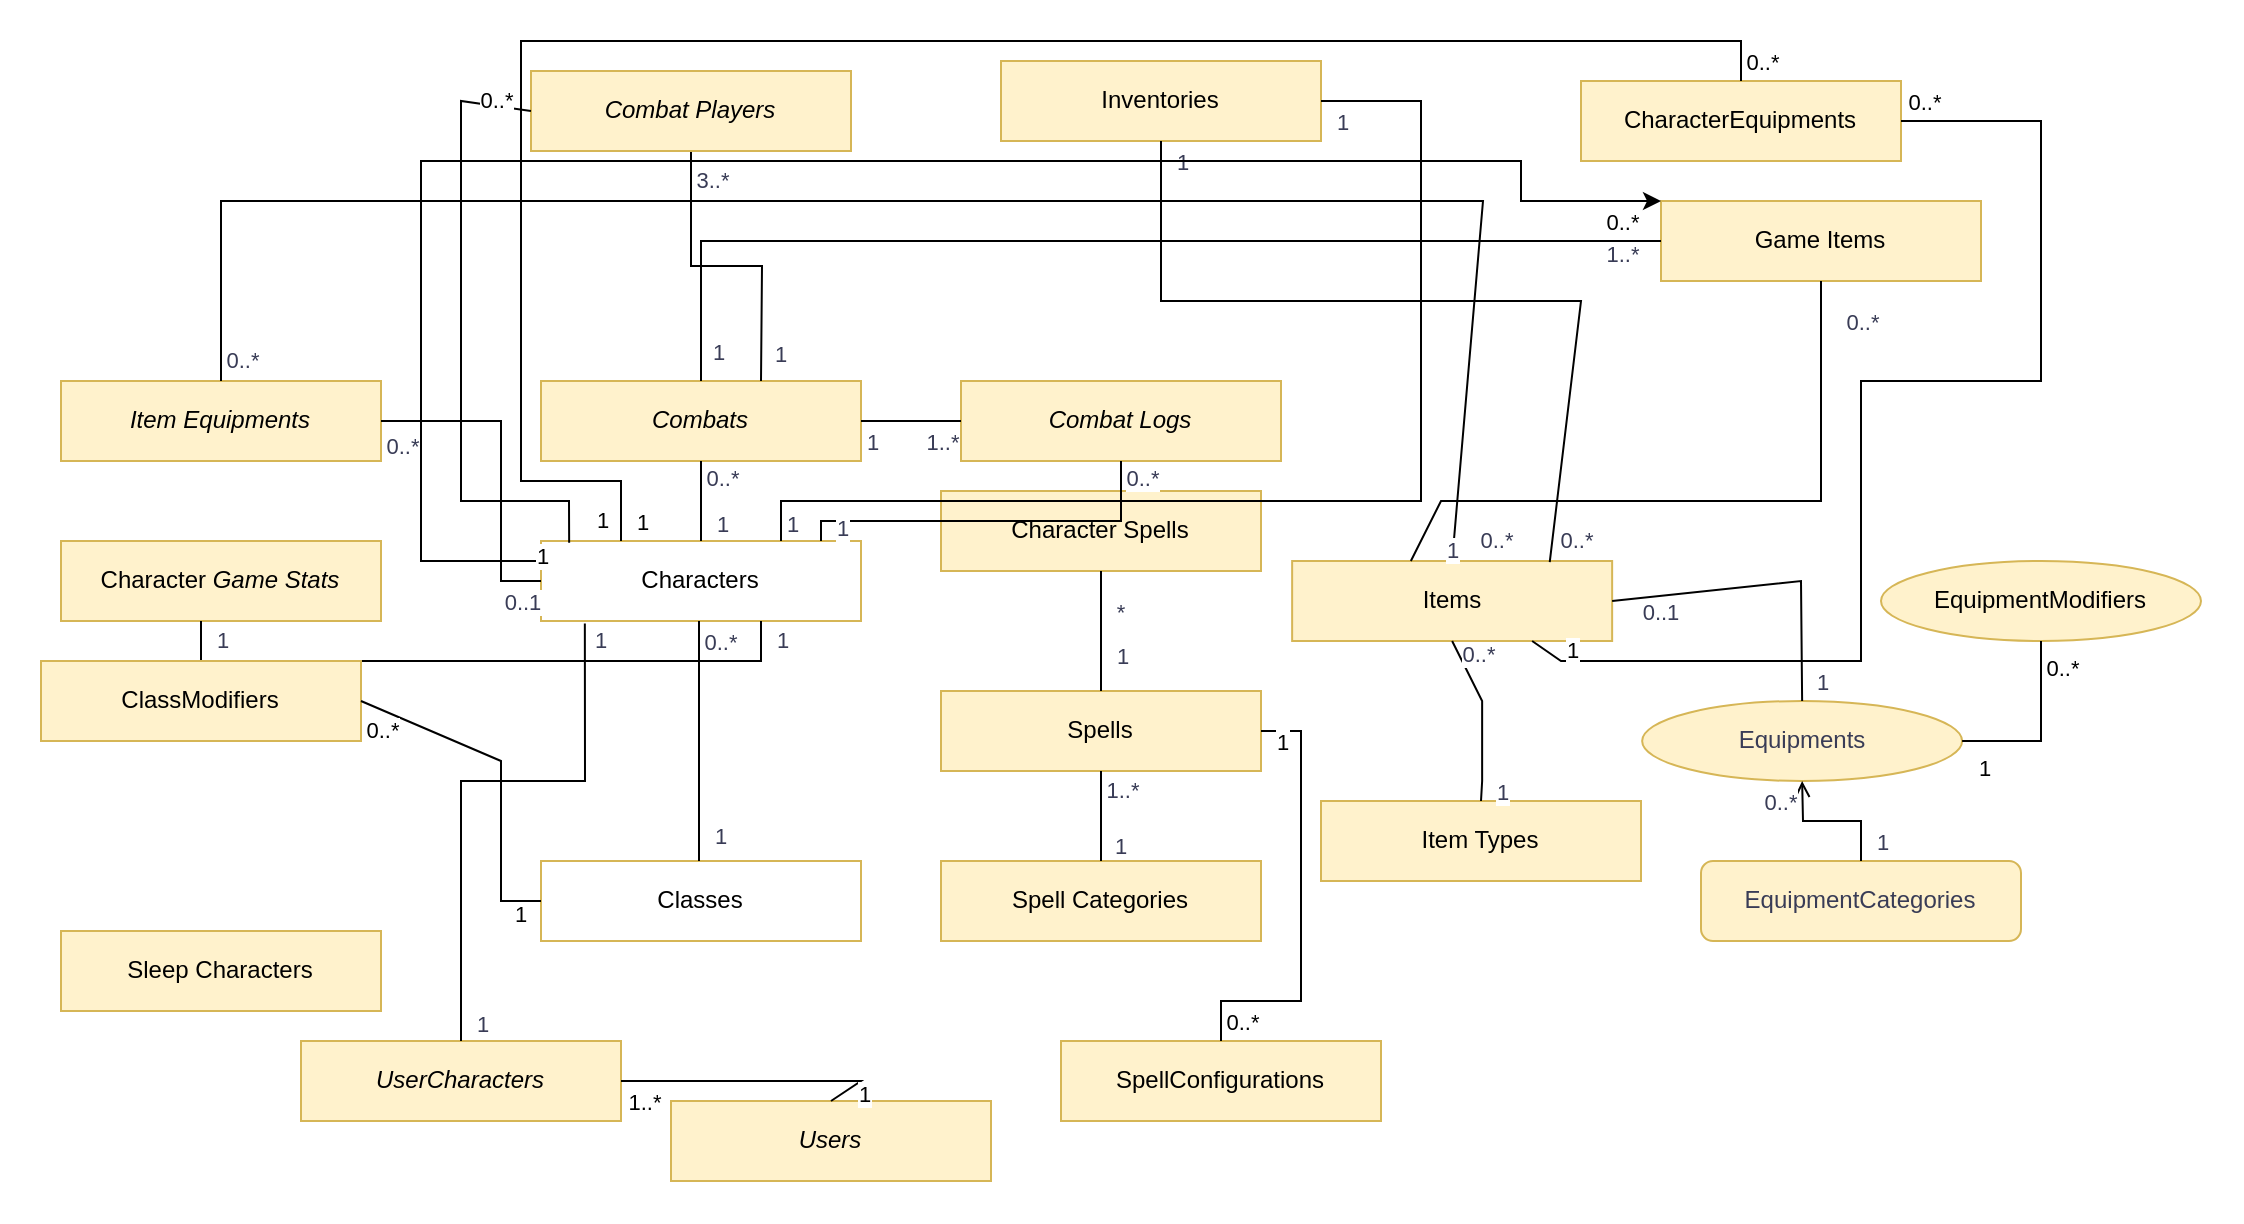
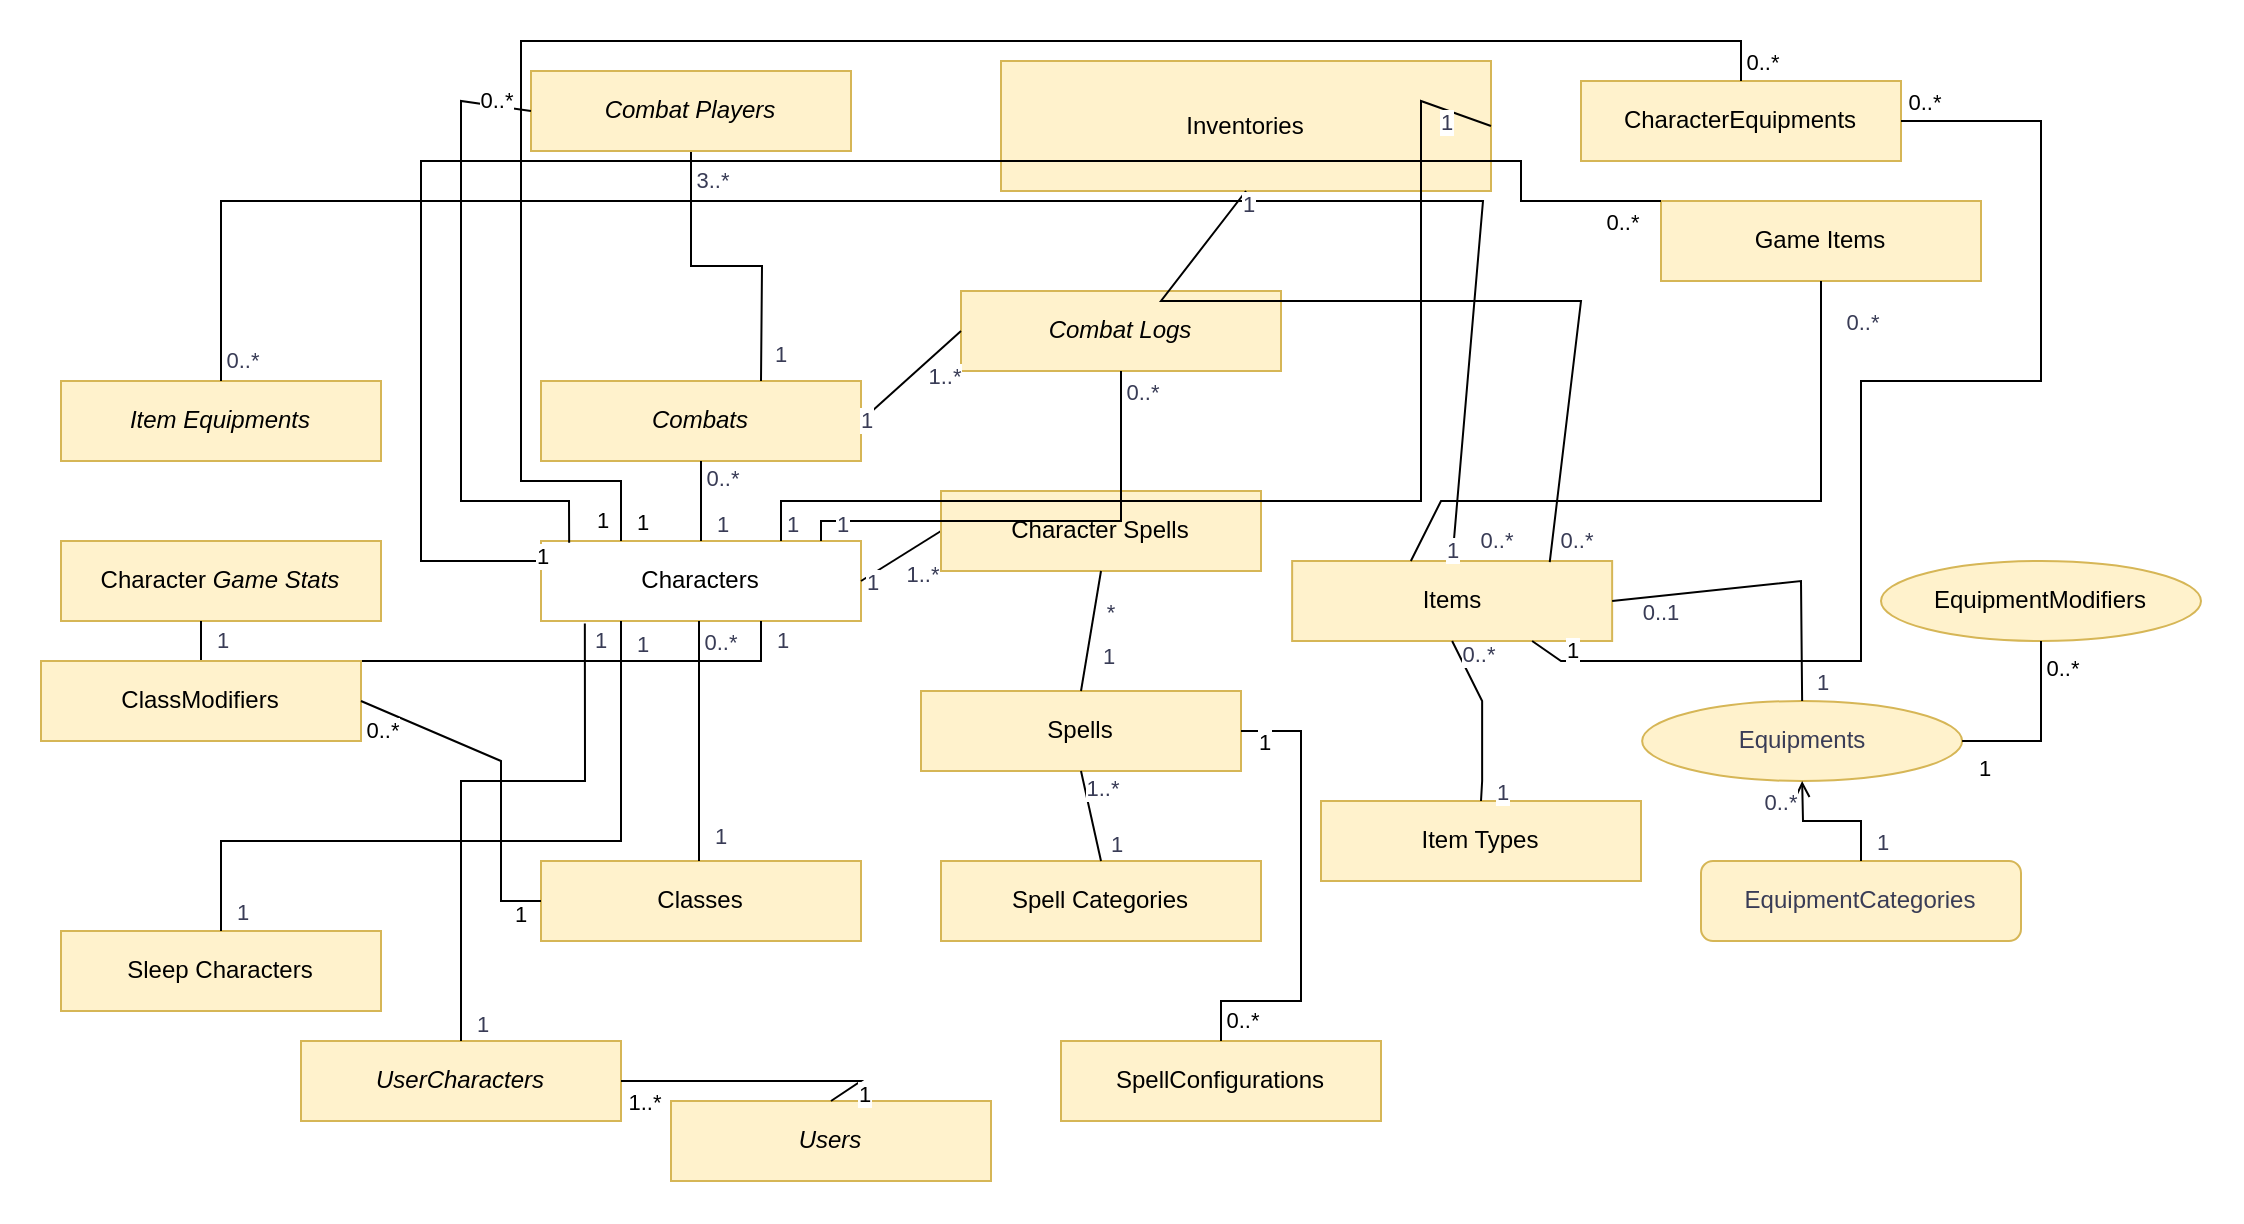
node "Inventories": size 320x80 -> 490x130
edge "Characters" -> "Game Items": arrowhead classic -> none
edge "Game Items" -- "Combats": removed, labels "1..*", "1"
node "Combat Logs": moved (1121, 421) -> (1121, 331)
edge "Item Equipments" -- "Characters": removed, labels "0..*", "0..1"
edge "Character Spells" -- "Characters": added, labels "1..*", "1"
node "Spells": moved (1101, 731) -> (1081, 731)
edge "Characters" -- "Sleep Characters": added, labels "1", "1"
node "Classes": fillcolor #ffffff -> #fff2cc
